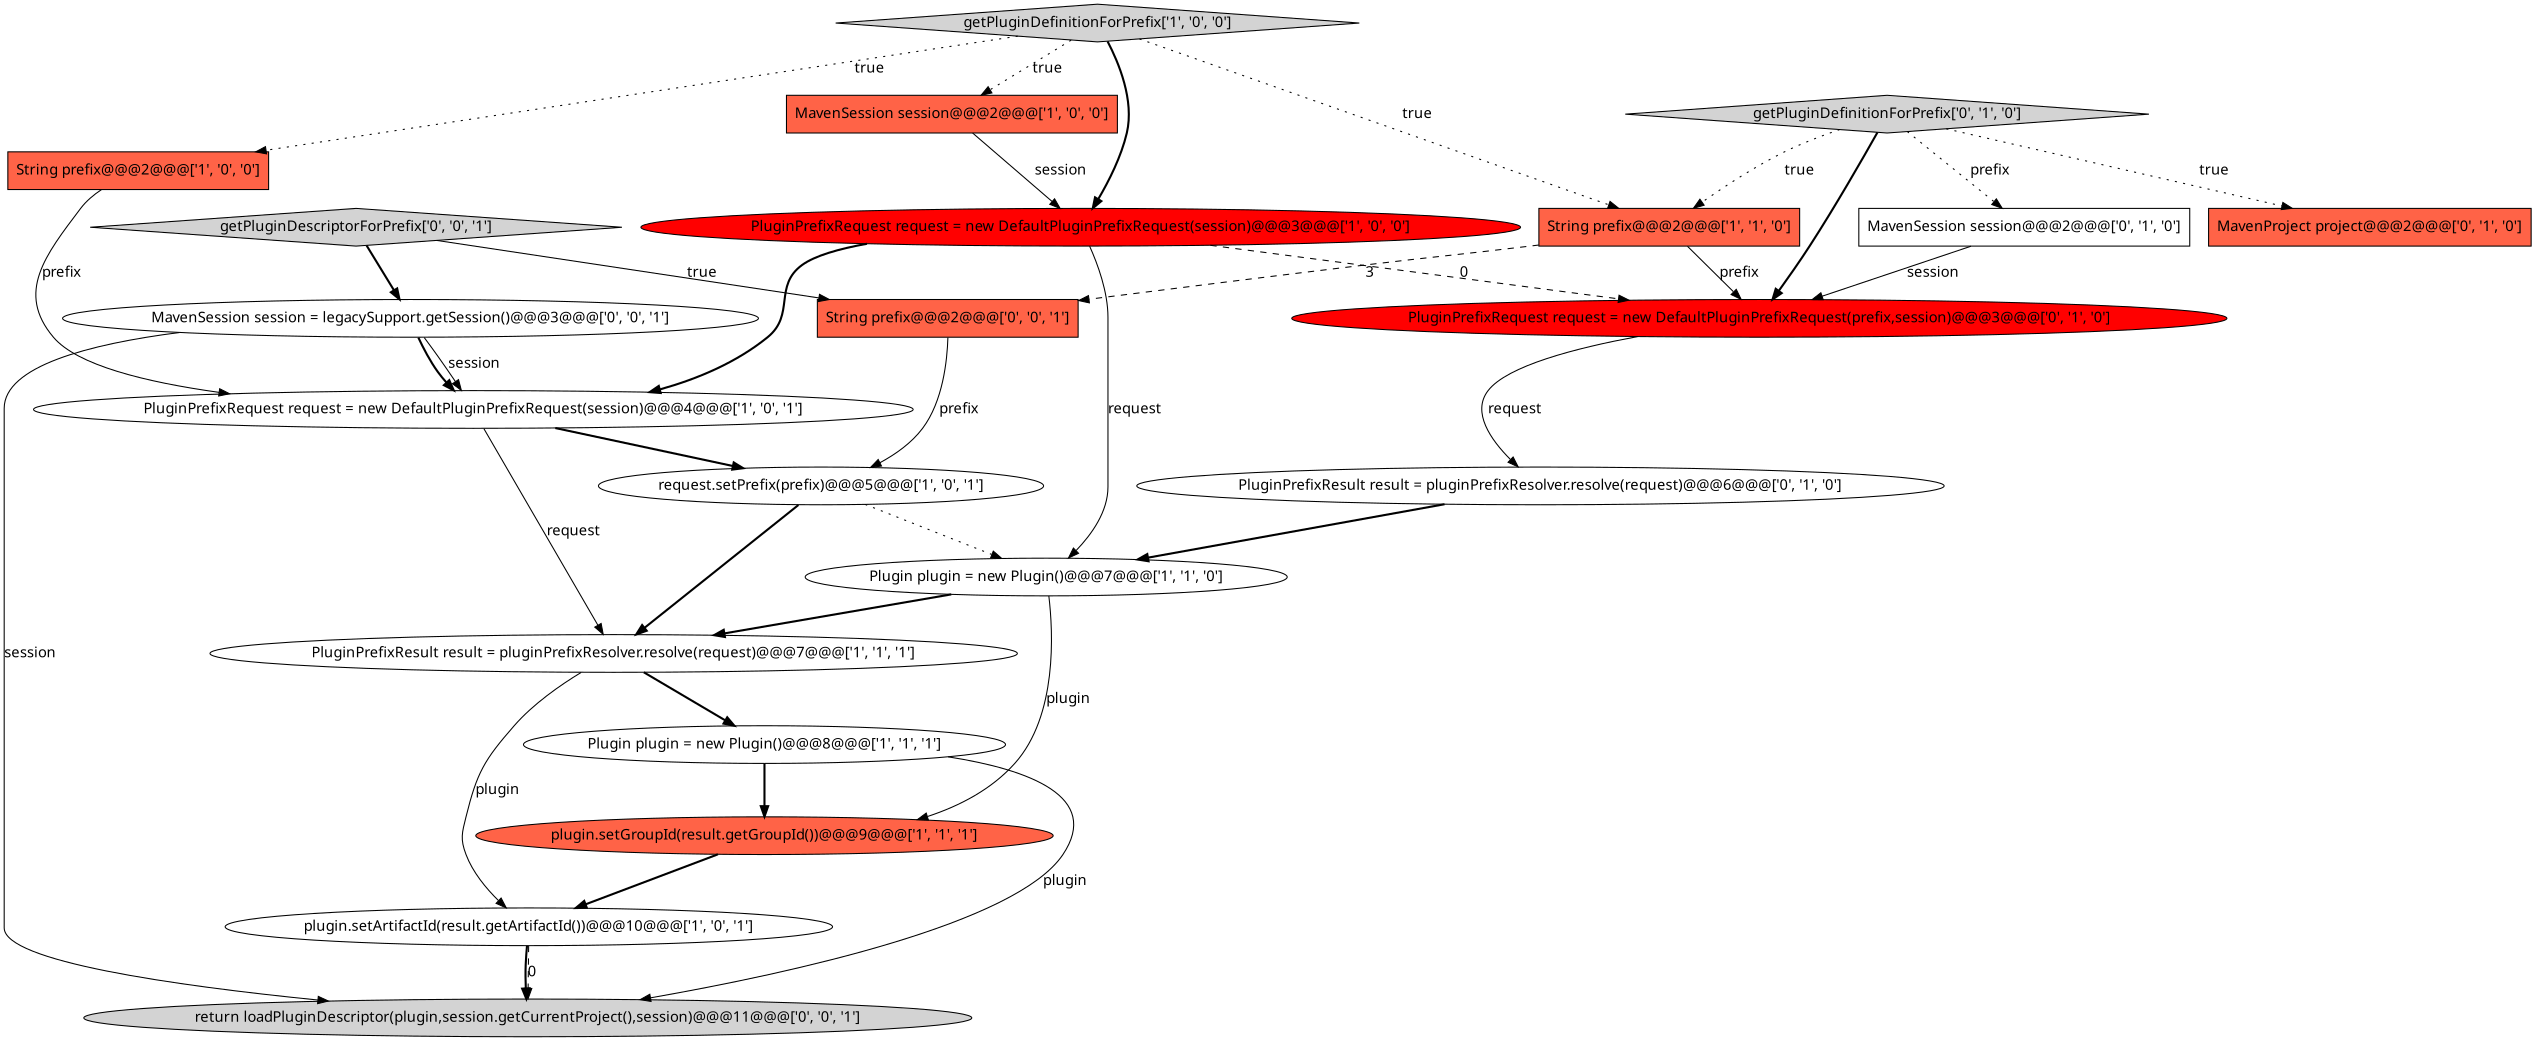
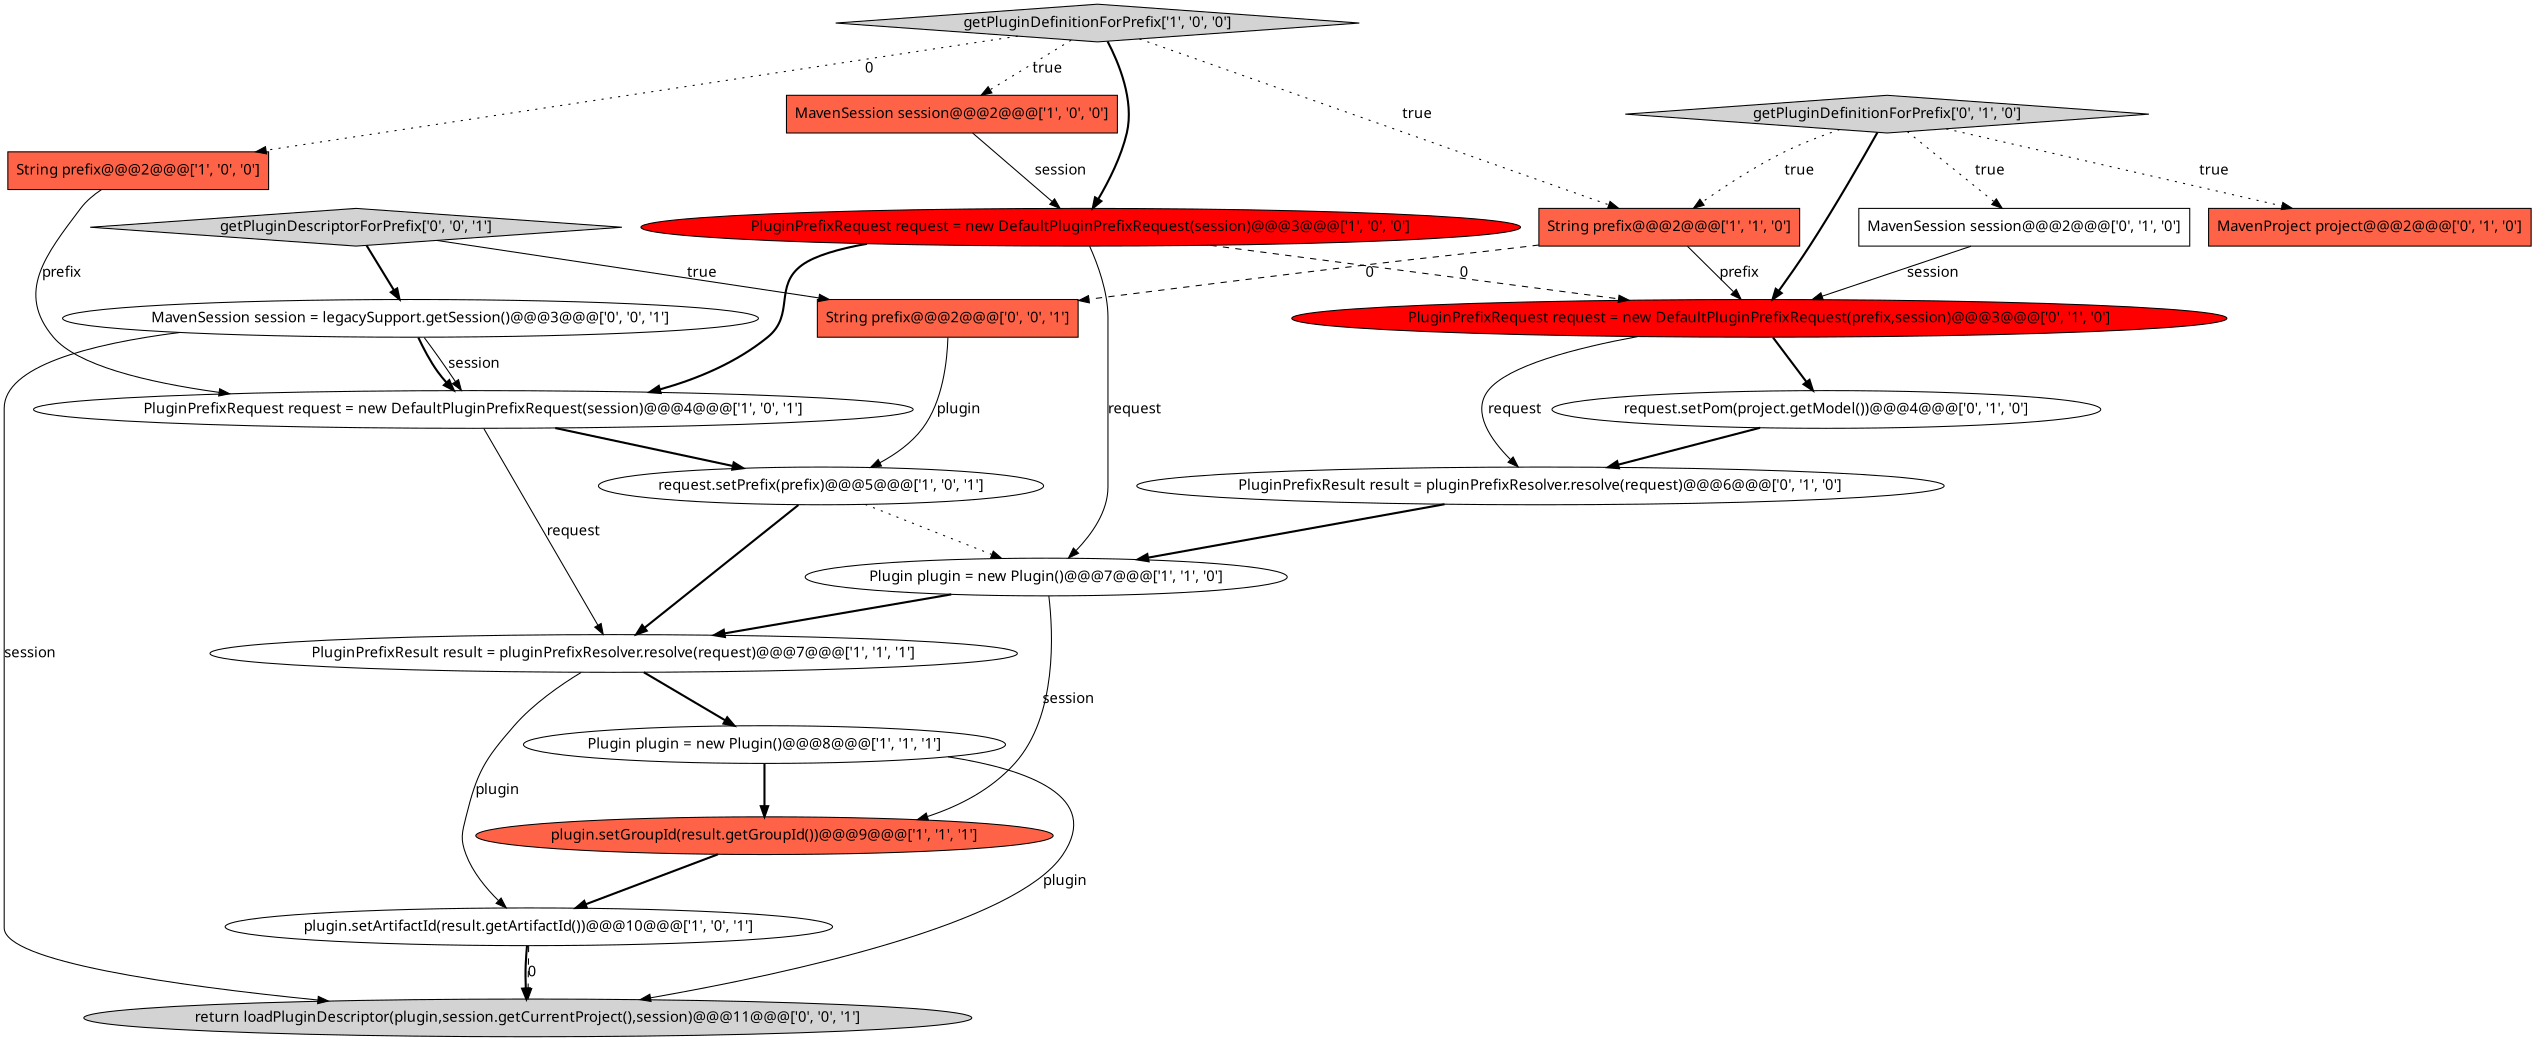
edge "getPluginDefinitionForPrefix['1', '0', '0']" -> "String prefix@@@2@@@['1', '0', '0']": label "true" -> "0"
edge "getPluginDefinitionForPrefix['0', '1', '0']" -> "MavenSession session@@@2@@@['0', '1', '0']": label "prefix" -> "true"
edge "String prefix@@@2@@@['1', '1', '0']" -> "String prefix@@@2@@@['0', '0', '1']": label "3" -> "0"
edge "String prefix@@@2@@@['0', '0', '1']" -> "request.setPrefix(prefix)@@@5@@@['1', '0', '1']": label "prefix" -> "plugin"
node "request.setPom(project.getModel())@@@4@@@['0', '1', '0']": added
edge "Plugin plugin = new Plugin()@@@7@@@['1', '1', '0']" -> "plugin.setGroupId(result.getGroupId())@@@9@@@['1', '1', '1']": label "plugin" -> "session"
